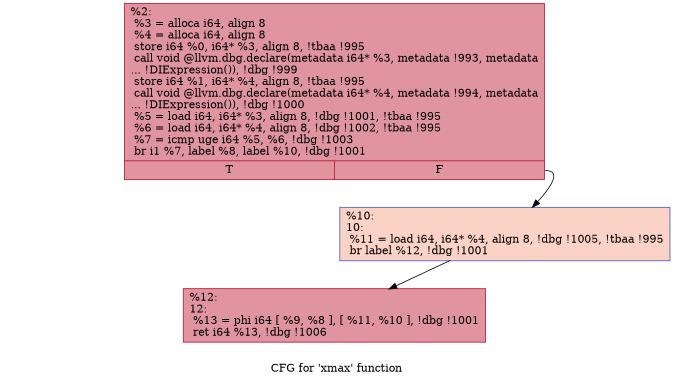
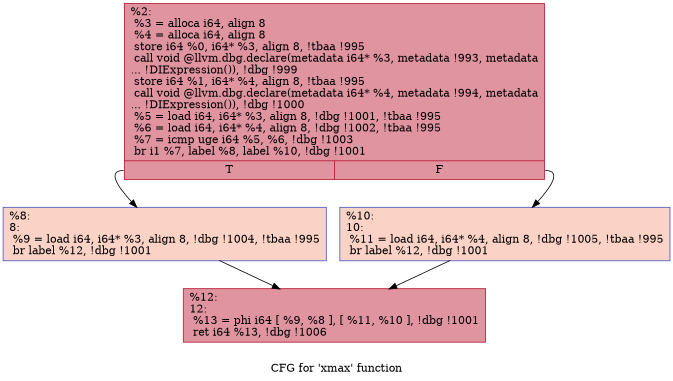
node "%8:": added
